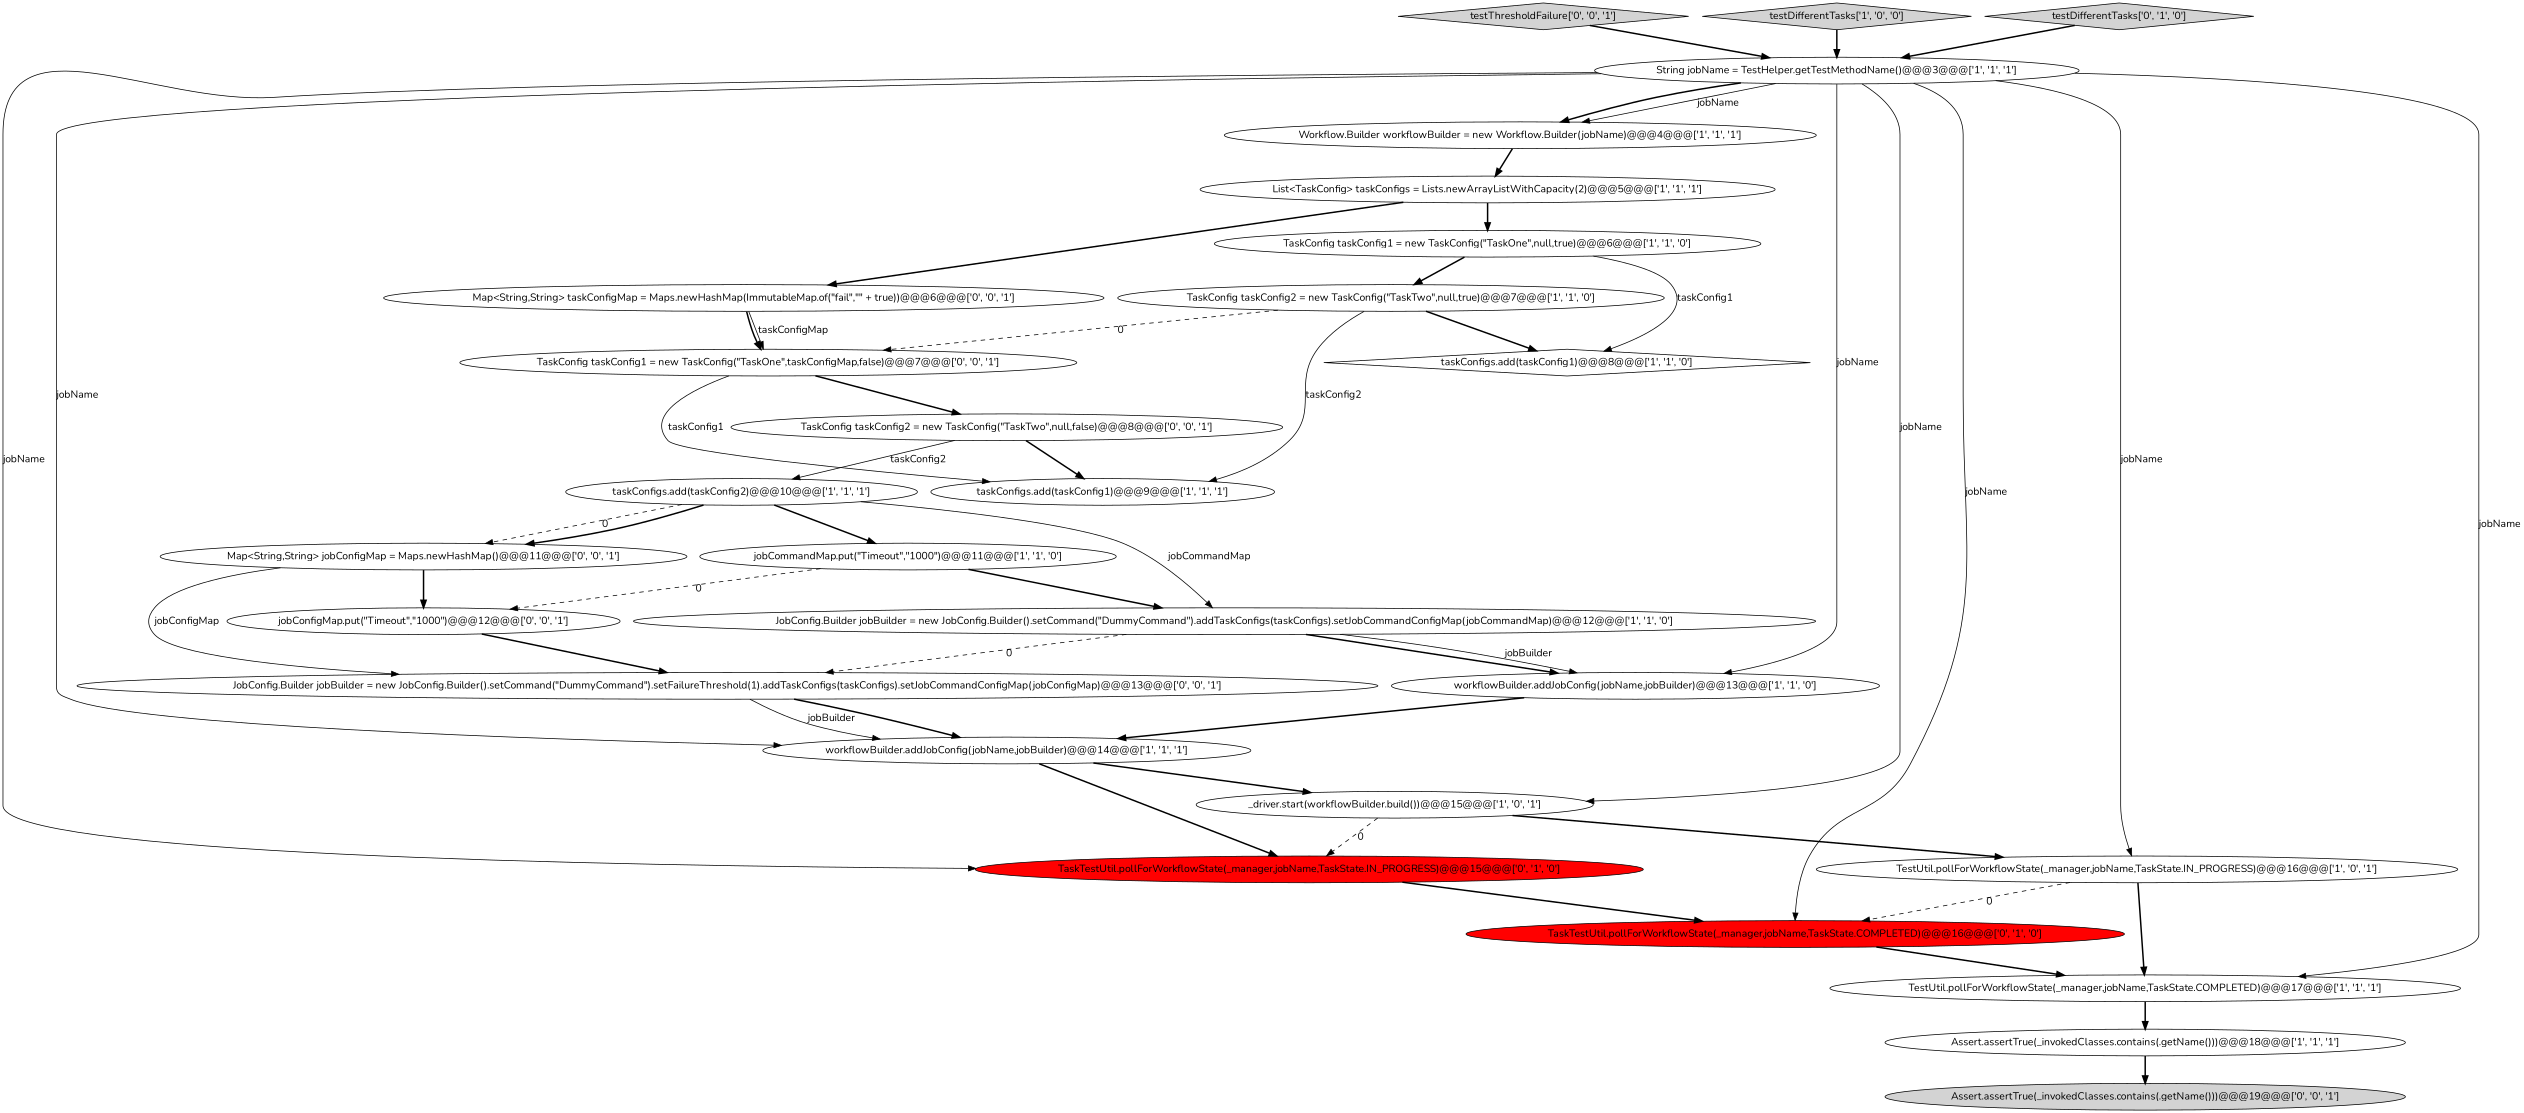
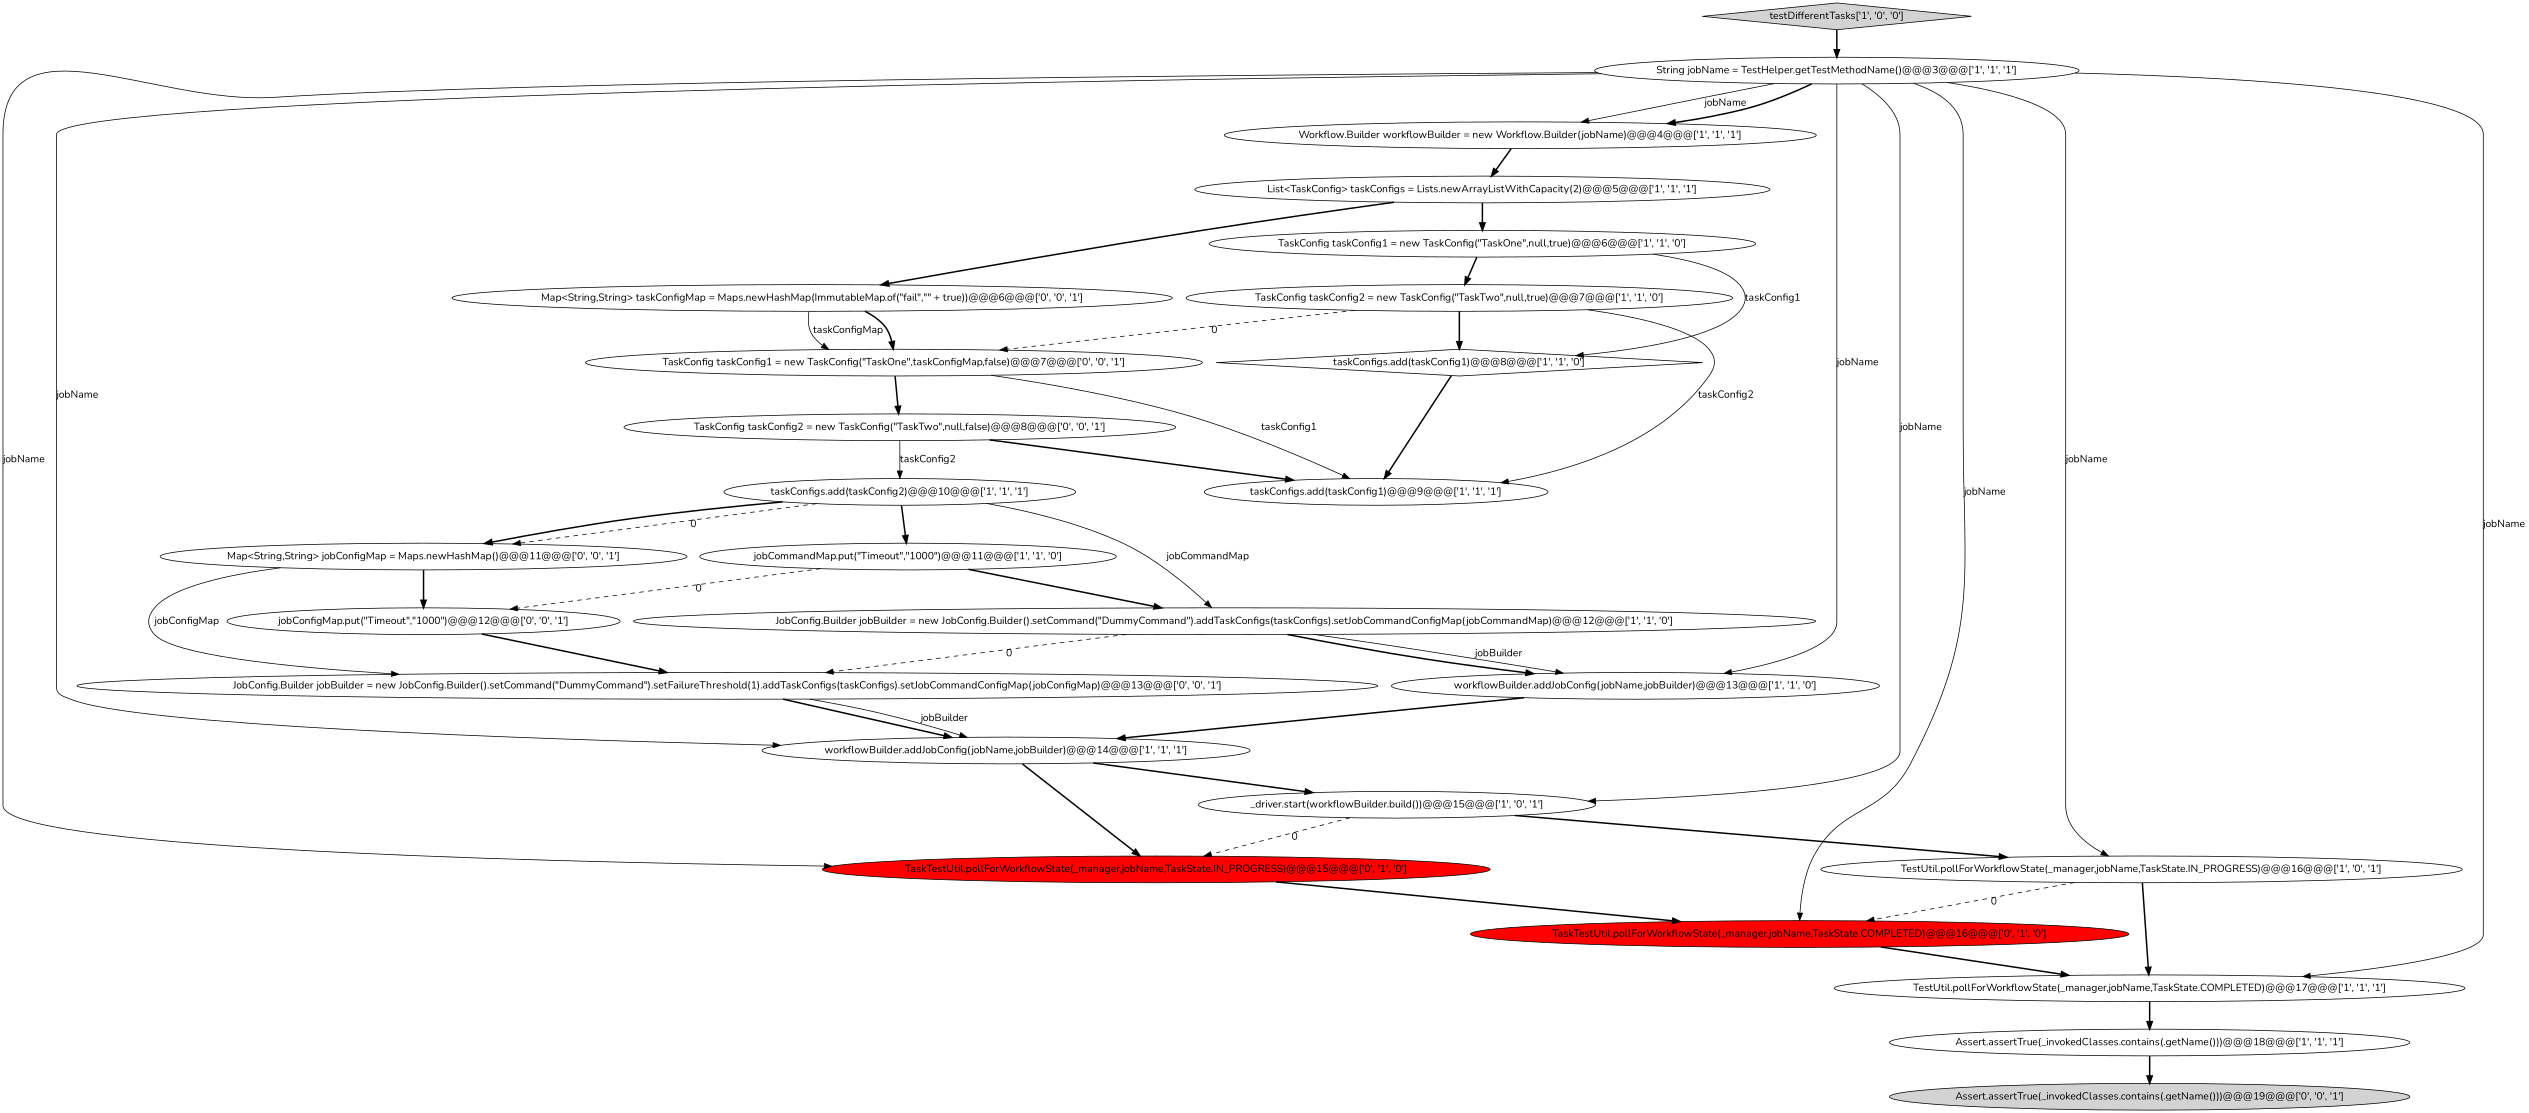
node "testThresholdFailure['0', '0', '1']": removed
node "testDifferentTasks['0', '1', '0']": removed
edge "taskConfigs.add(taskConfig1)@@@8@@@['1', '1', '0']" -> "taskConfigs.add(taskConfig1)@@@9@@@['1', '1', '1']": added
